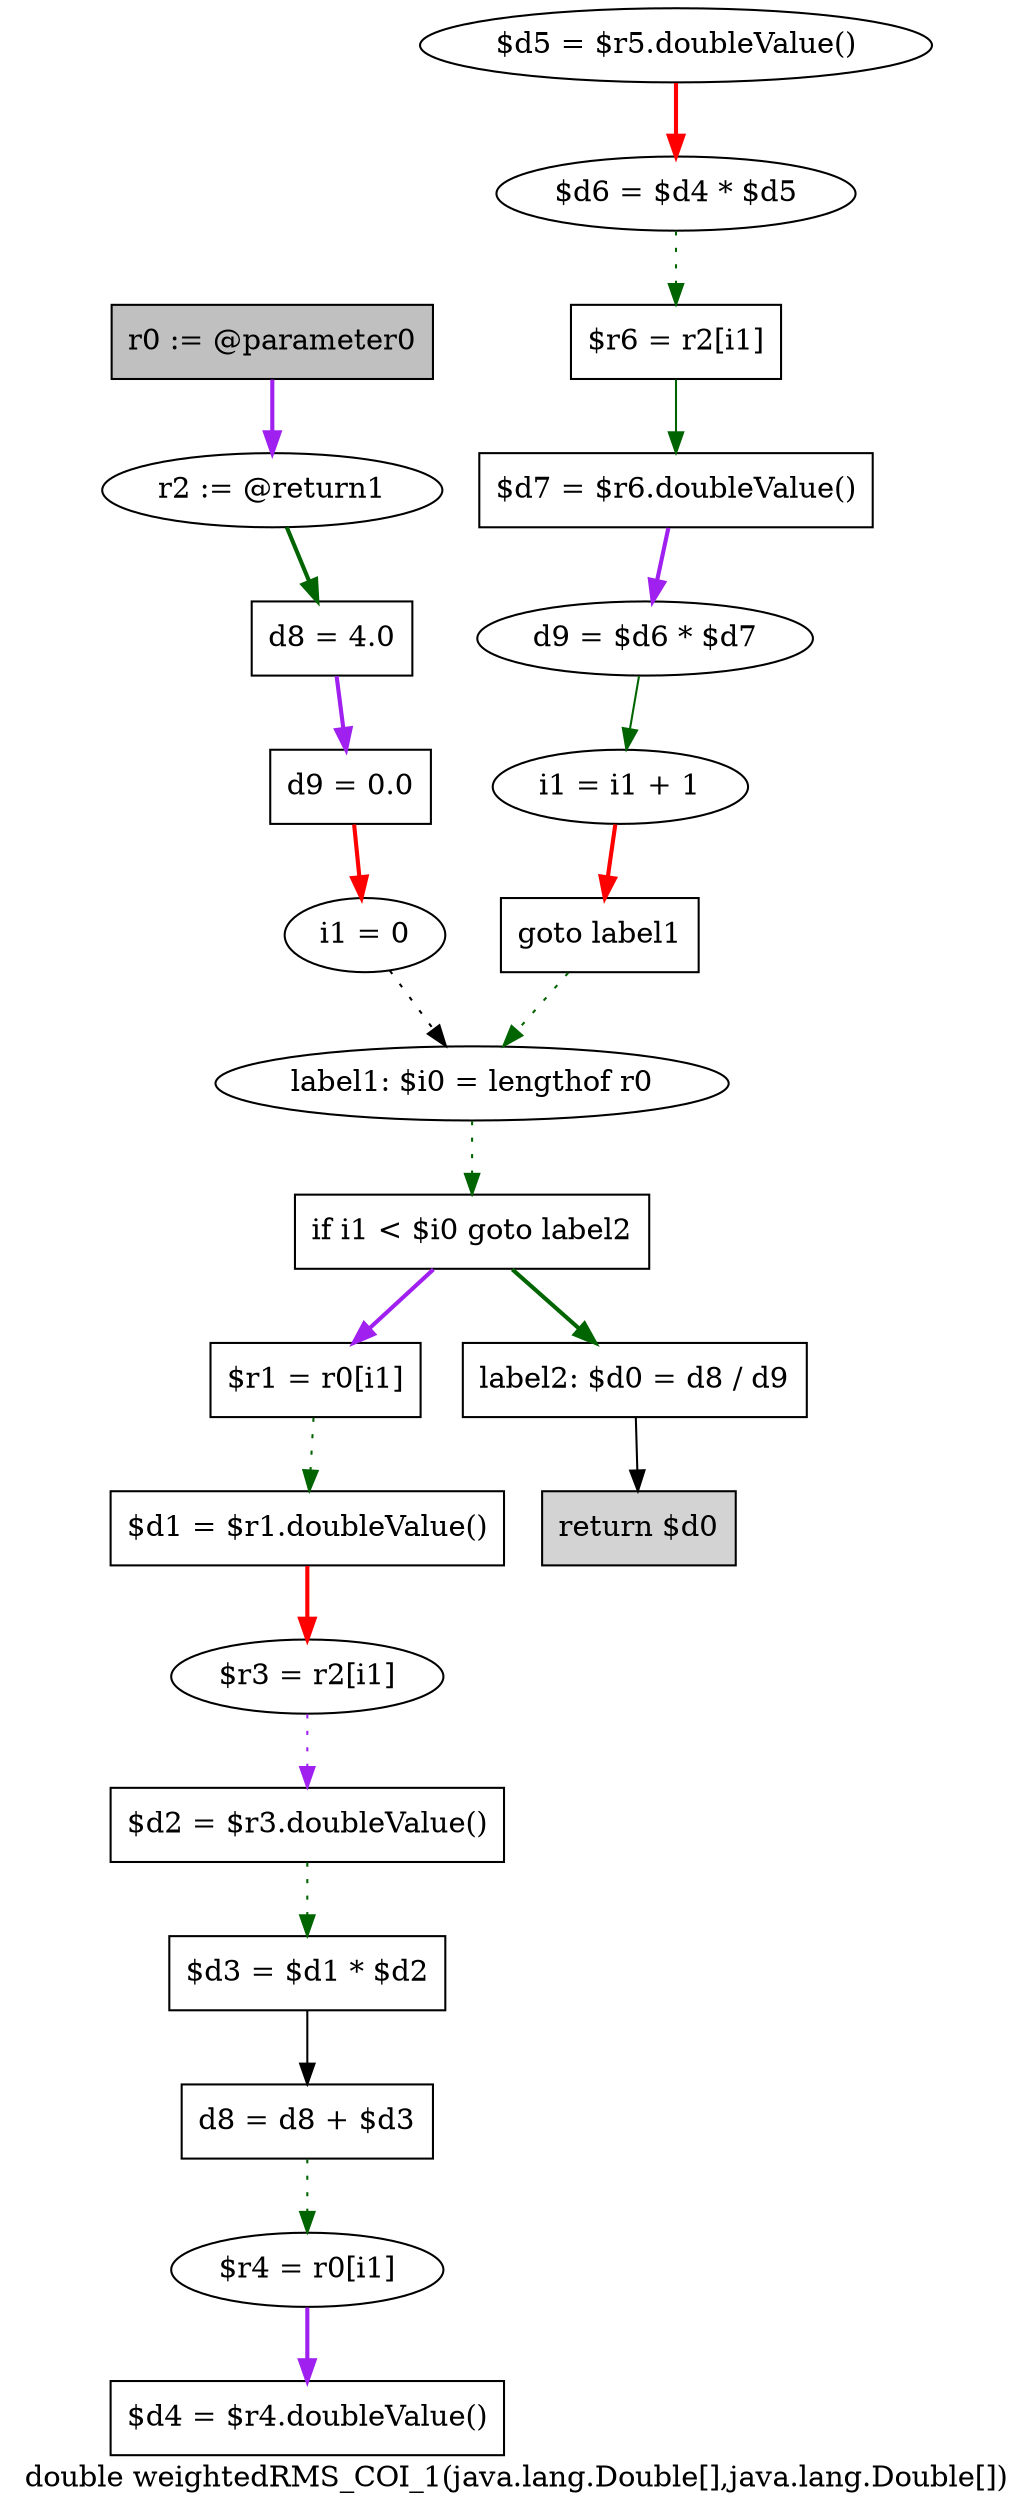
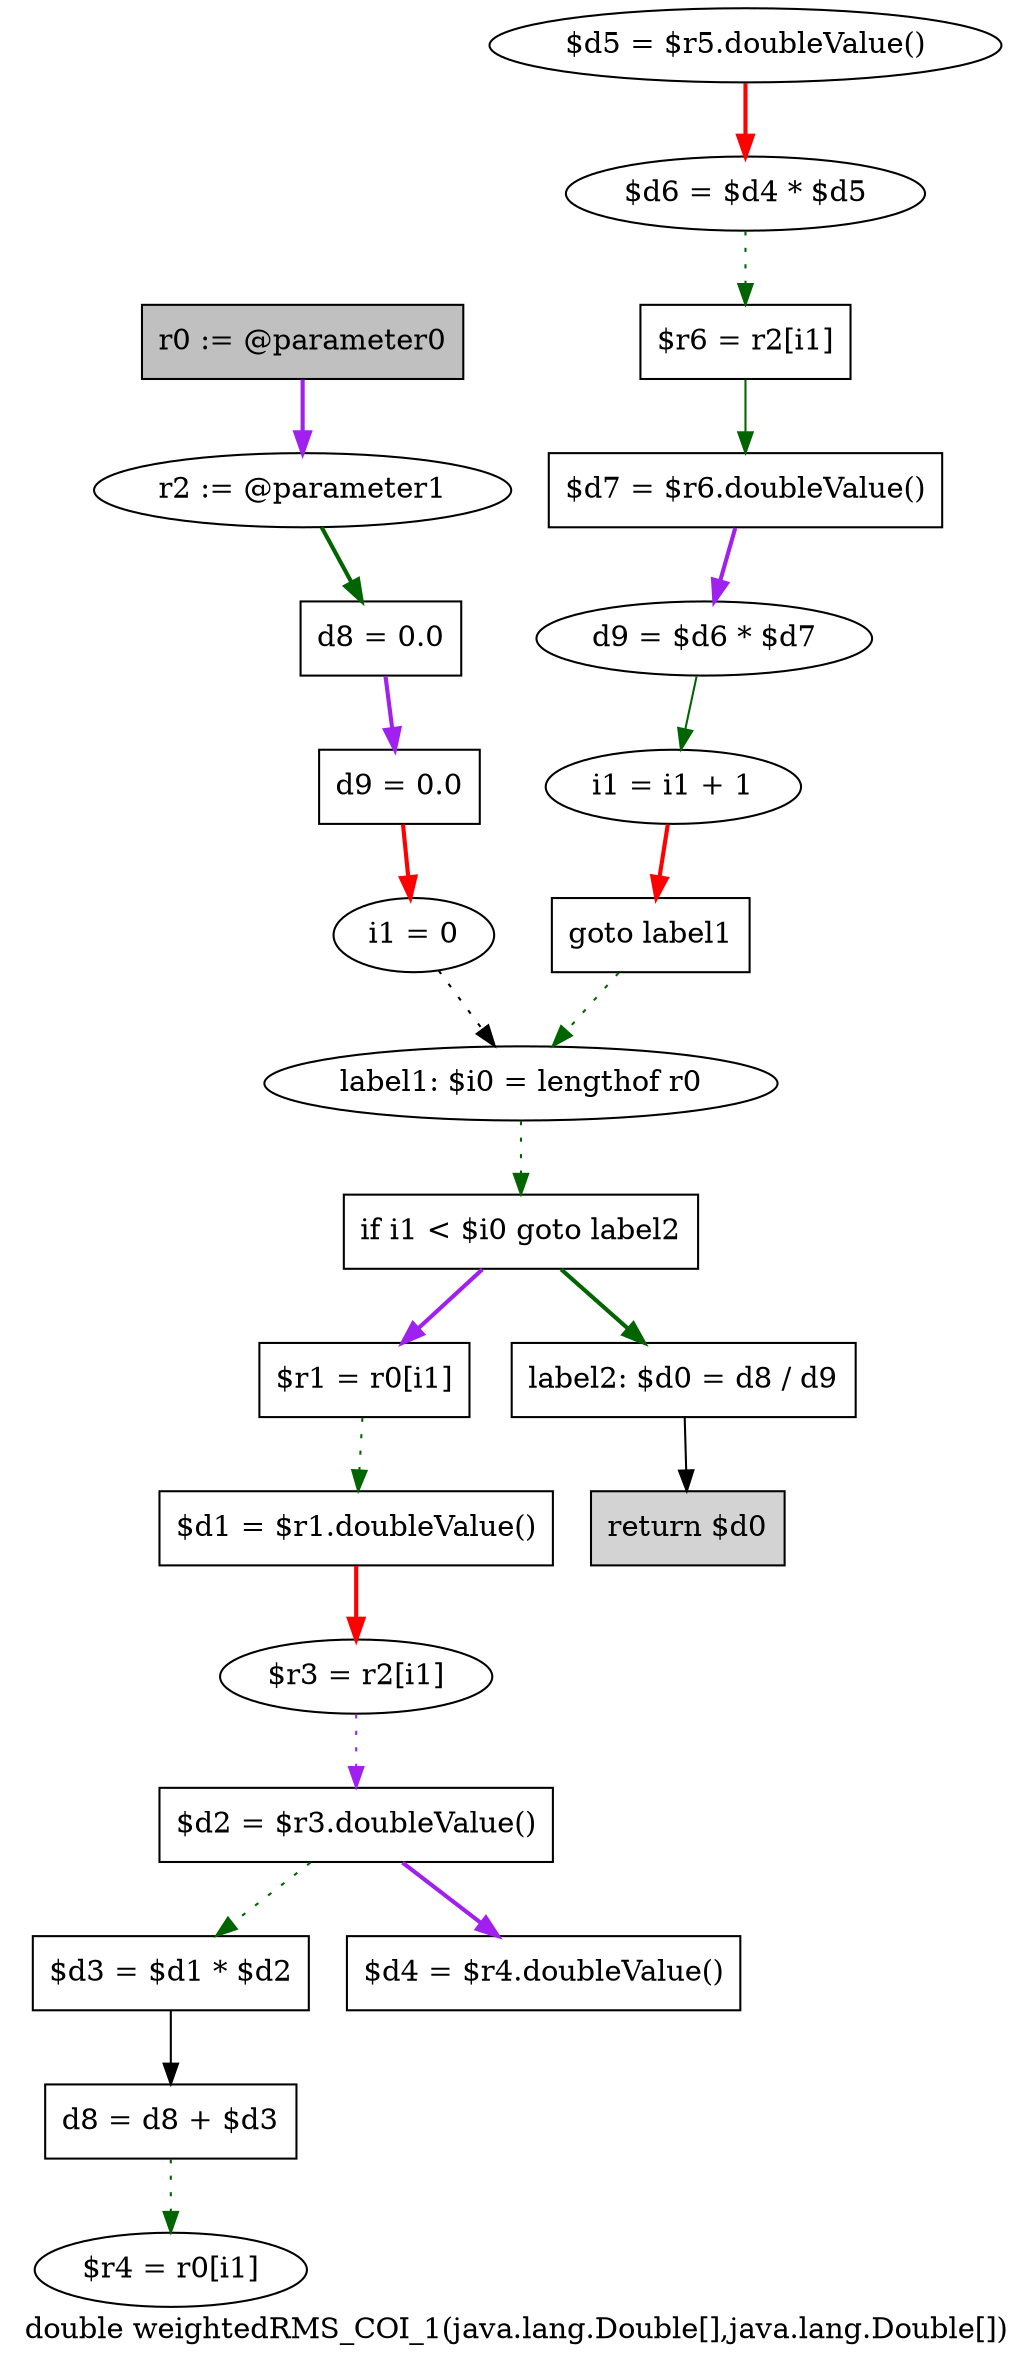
node "r2 := @return1": label "r2 := @return1" -> "r2 := @parameter1"
node "d8 = 4.0": label "d8 = 4.0" -> "d8 = 0.0"
edge "$r4 = r0[i1]" -> "$d4 = $r4.doubleValue()": now "$d2 = $r3.doubleValue()" -> "$d4 = $r4.doubleValue()"
